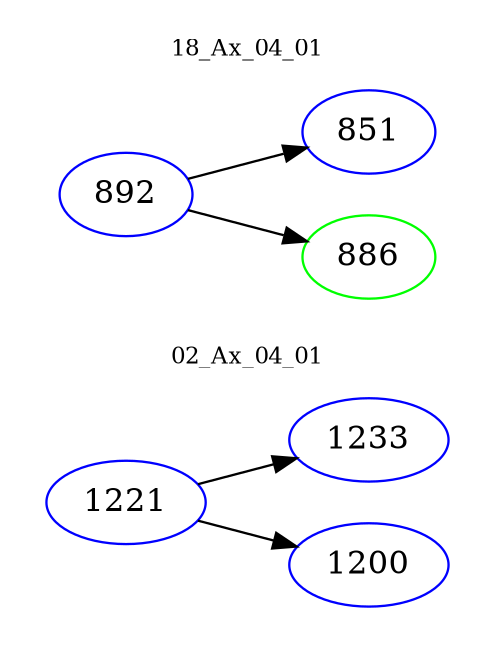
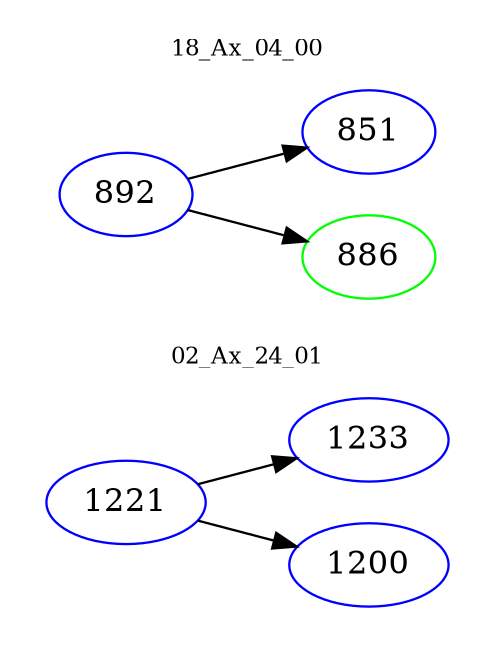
cluster "18_Ax_04_01": label "18_Ax_04_01" -> "18_Ax_04_00"
cluster "02_Ax_04_01": label "02_Ax_04_01" -> "02_Ax_24_01"
